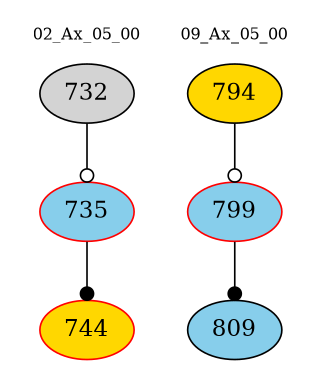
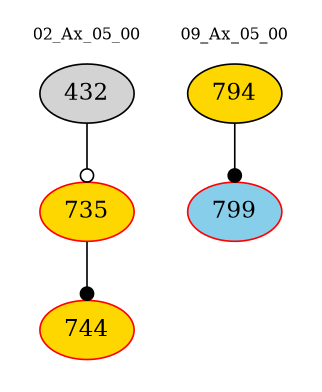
node "732": label "732" -> "432"
edge "794" -> "799": arrowhead odot -> dot
node "735": fillcolor skyblue -> gold
node "809": removed
